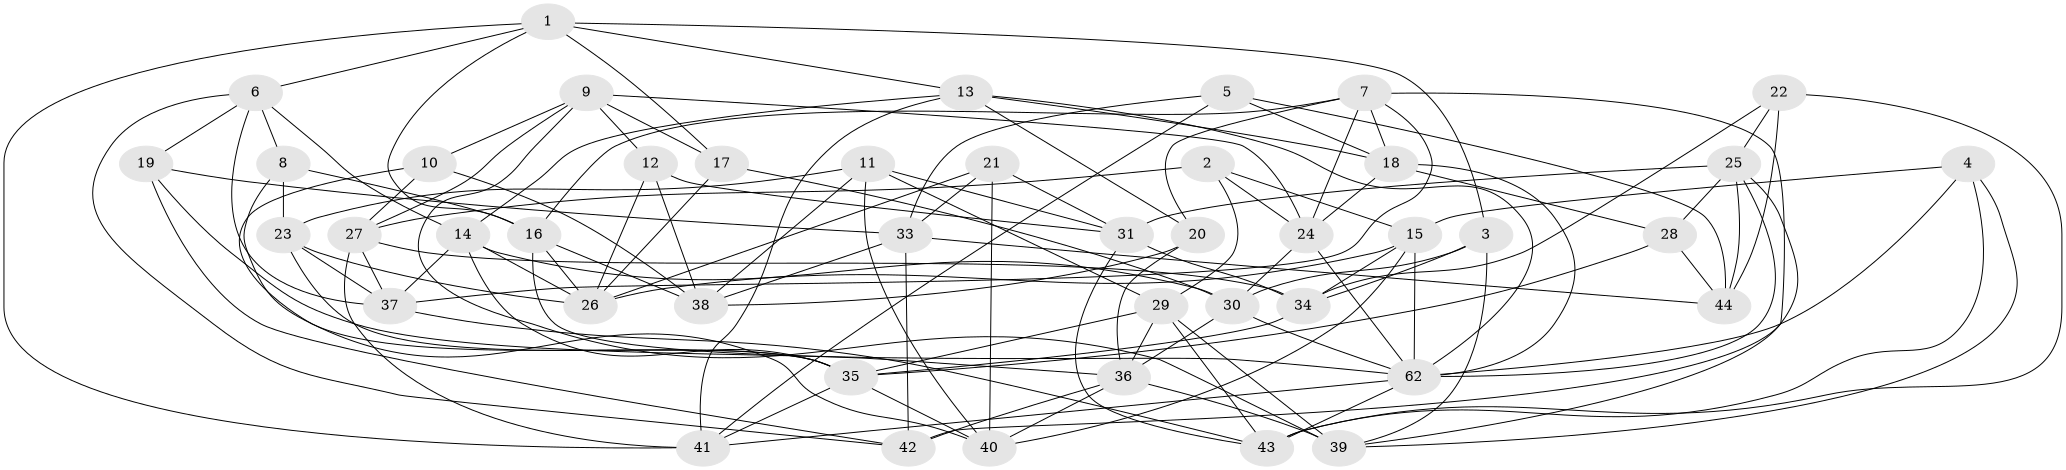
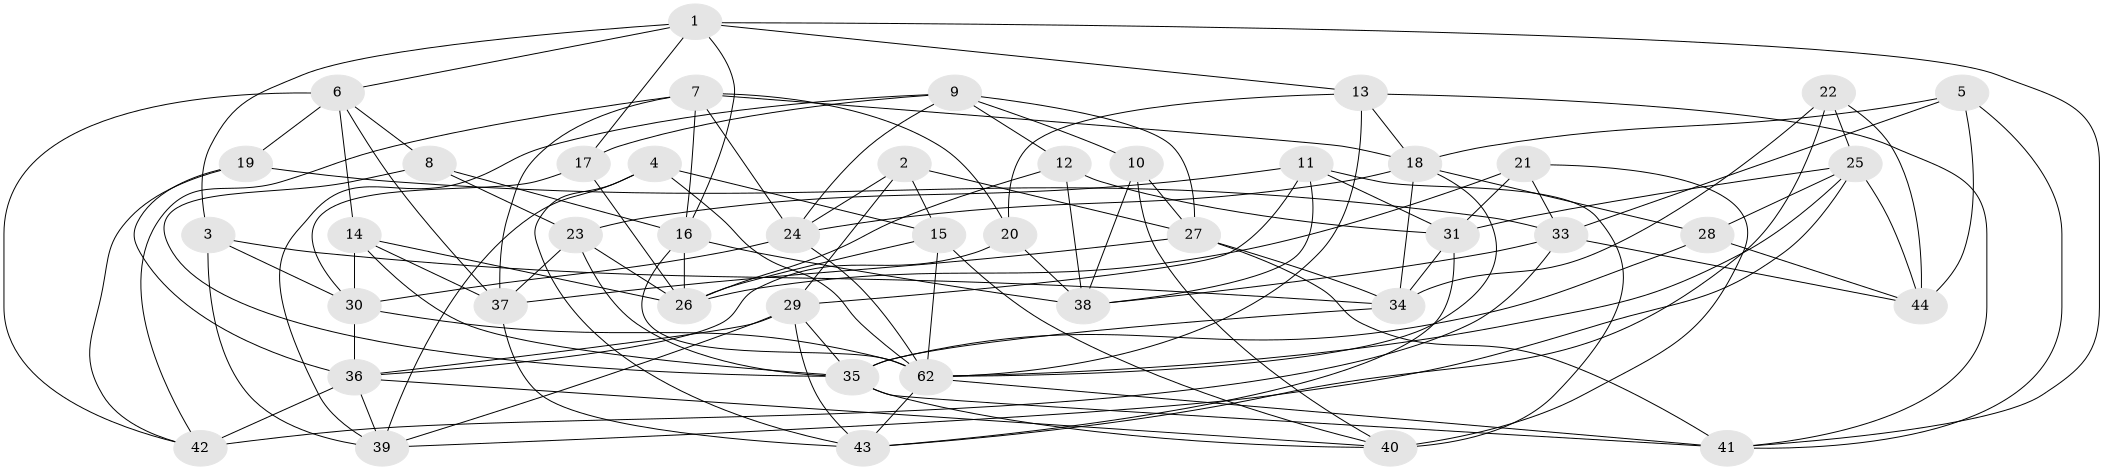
edge "13" -- "14": removed
edge "15" -- "34": now "18" -- "34"
